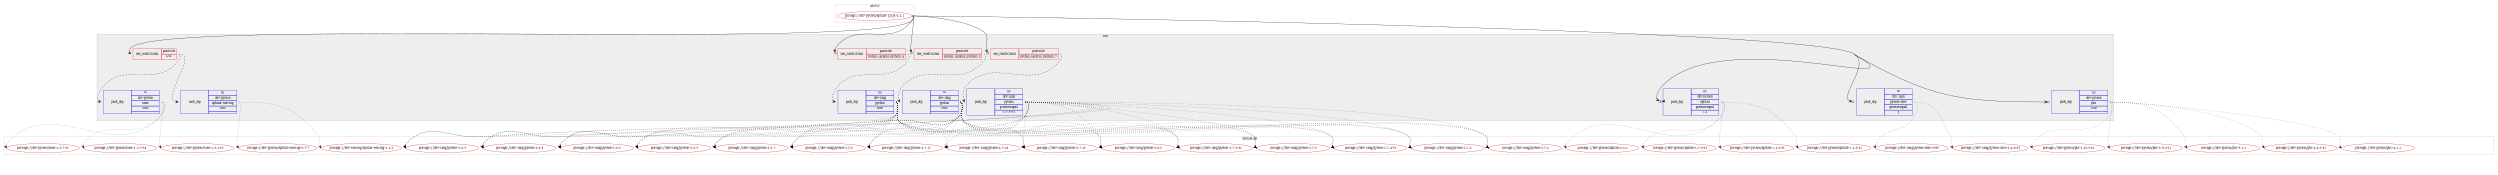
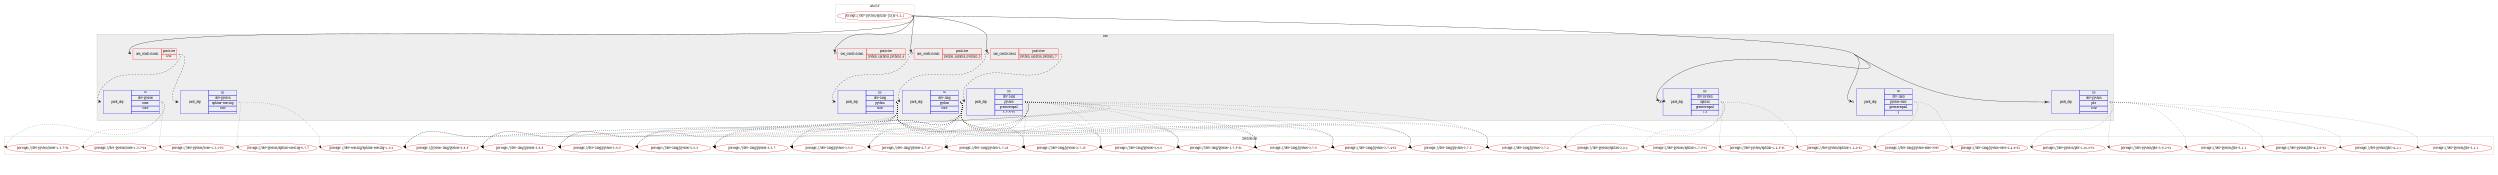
node "portage://dev-lang/python-3.6.9": label "portage://dev-lang/python-3.6.9" -> "portage://python-lang/python-3.6.9"
node "portage://dev-python/pbr-3.1.1": added
